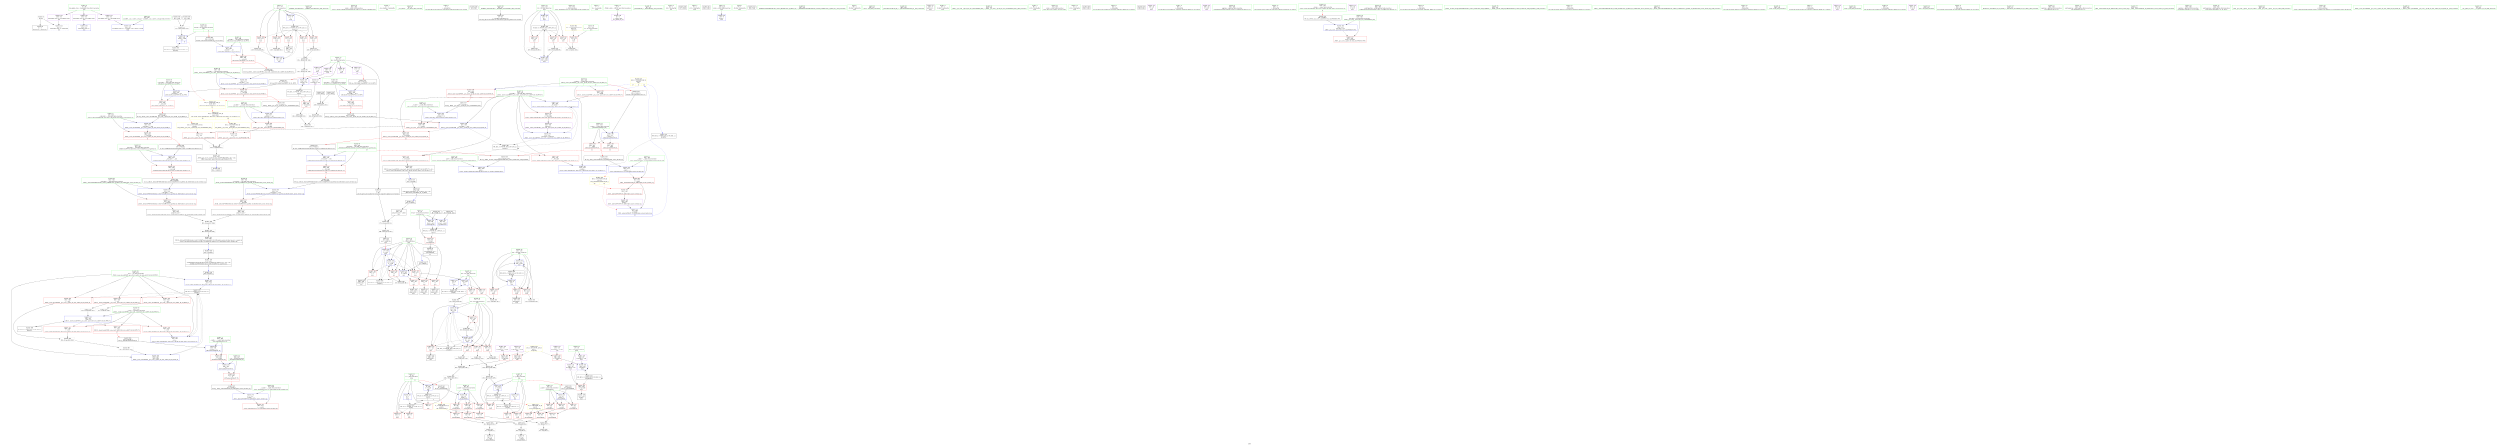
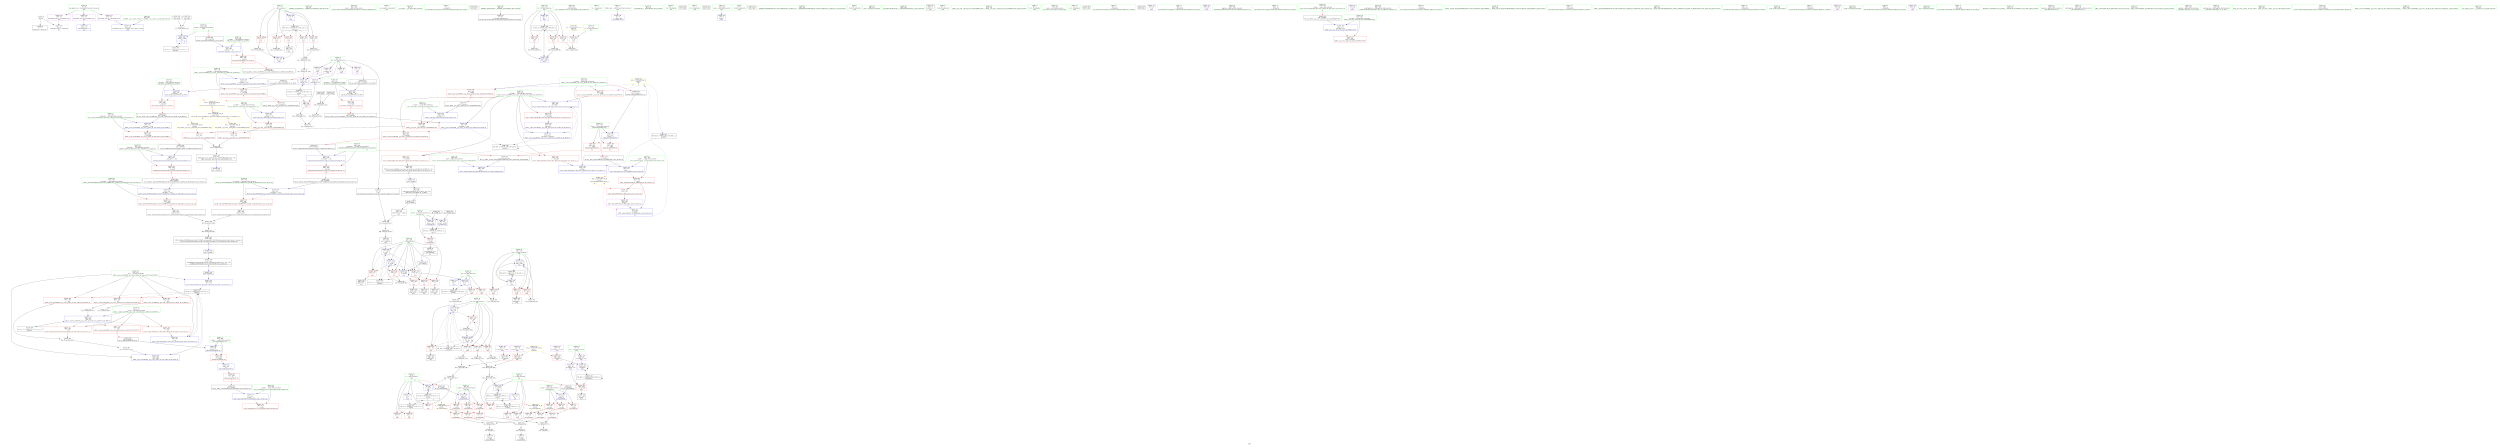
node "NodeID: 74": removed
